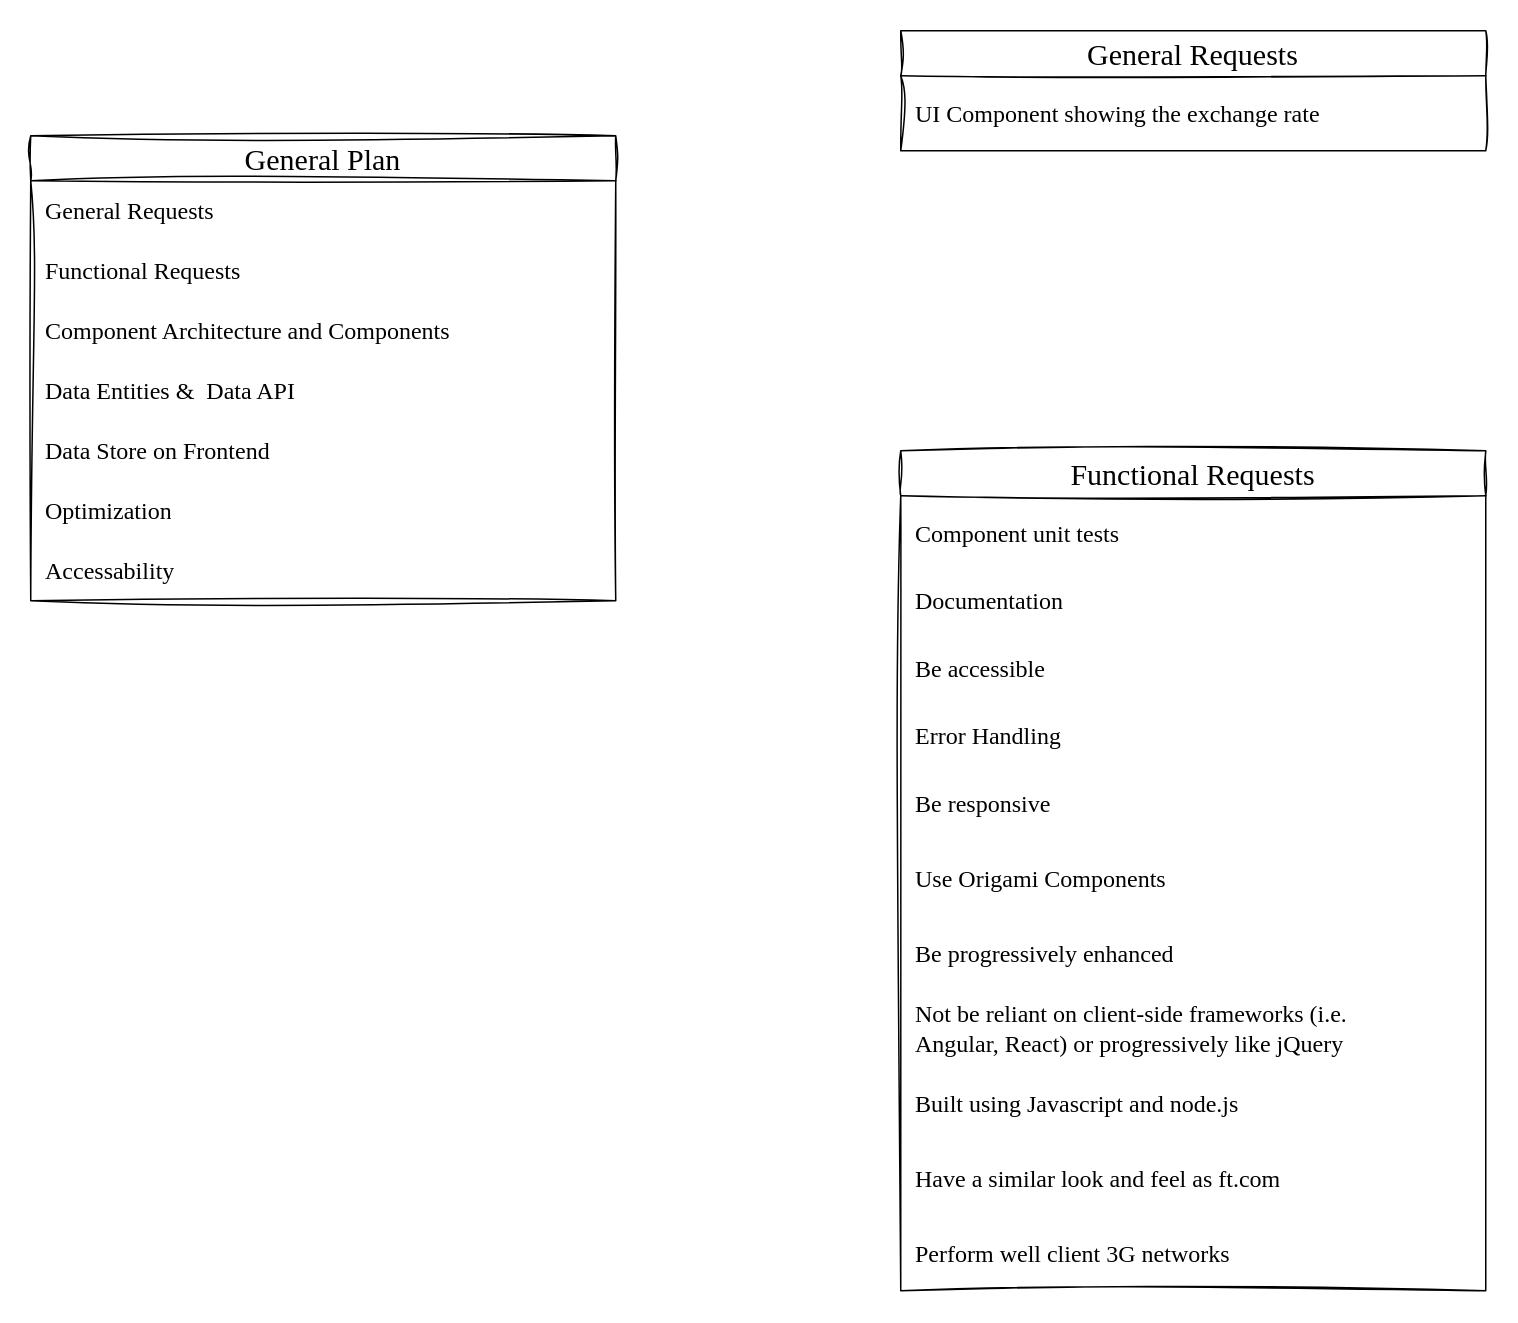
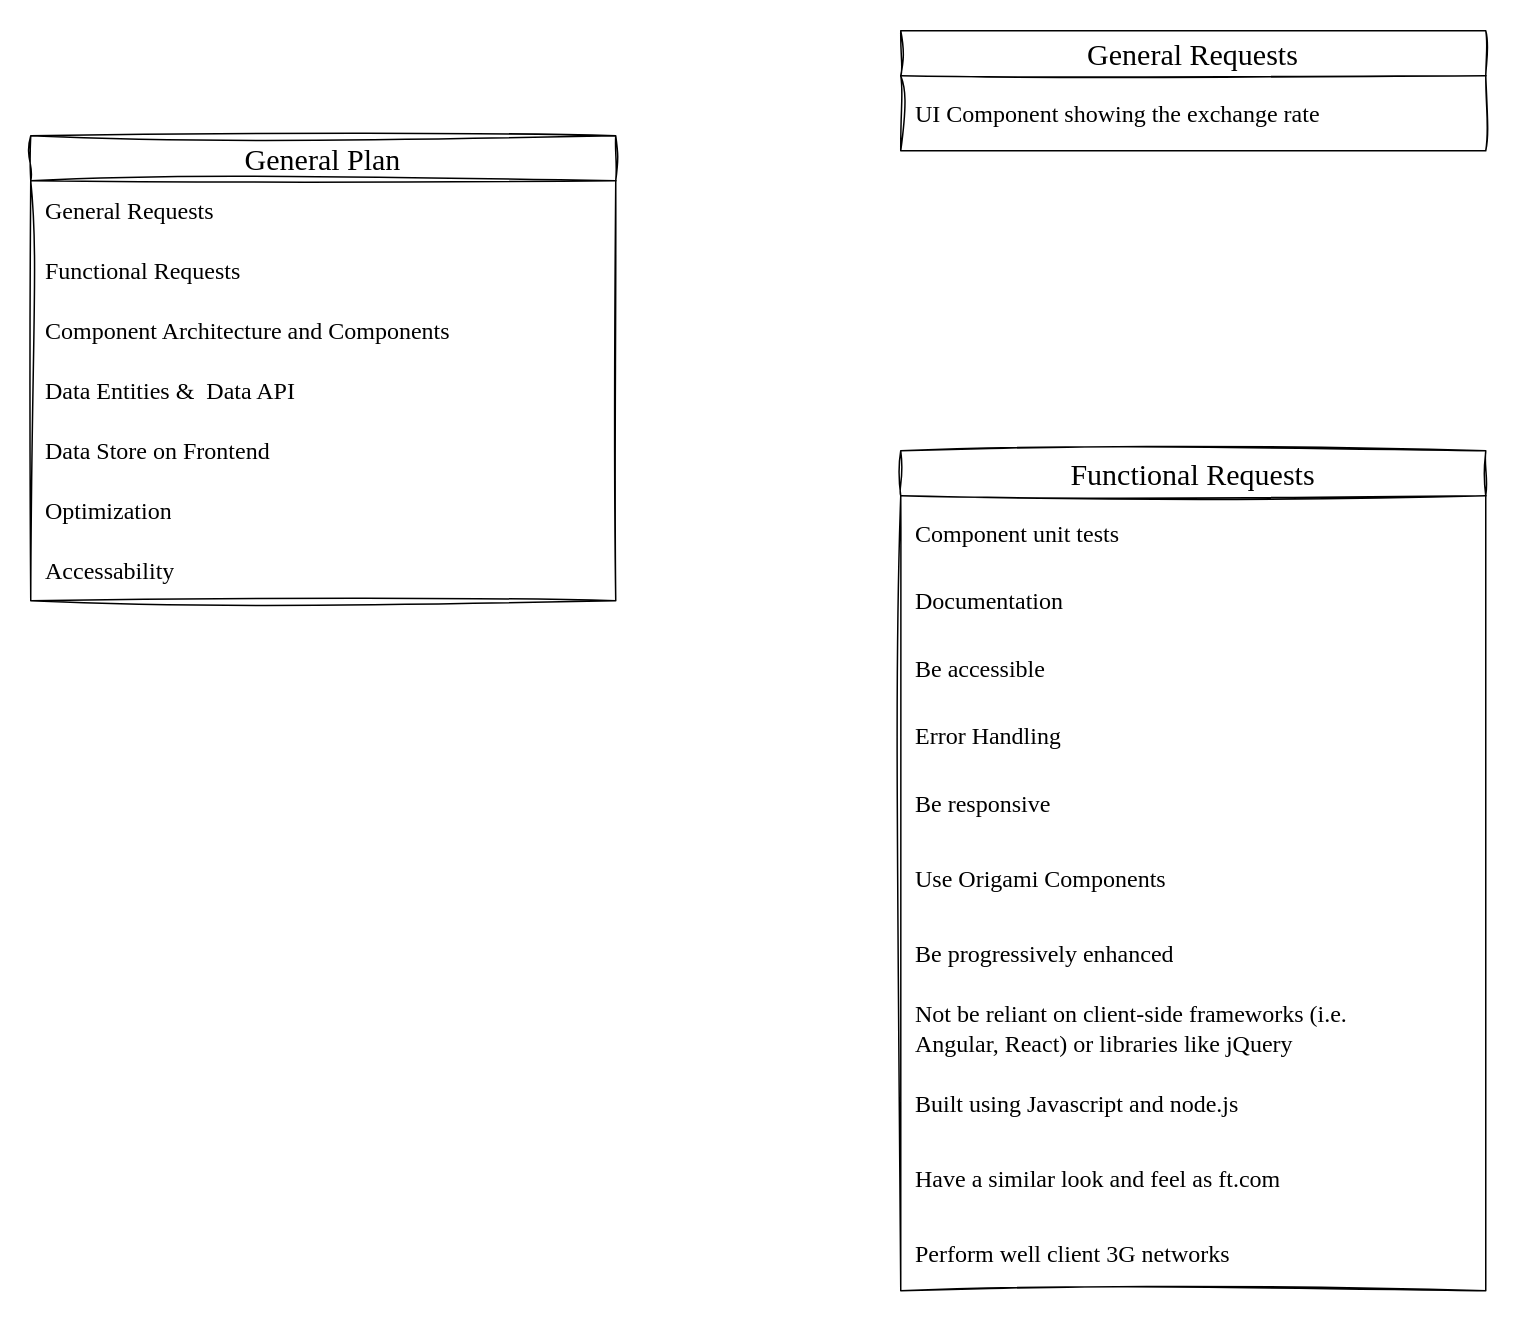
node "Not be reliant on client-side frameworks (i.e. Angular, React) or progressively like jQuery": label "Not be reliant on client-side frameworks (i.e. Angular, React) or progressively like jQuery" -> "Not be reliant on client-side frameworks (i.e. Angular, React) or libraries like jQuery"
